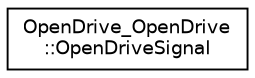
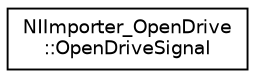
node "OpenDrive_OpenDrive ::OpenDriveSignal": label "OpenDrive_OpenDrive ::OpenDriveSignal" -> "NIImporter_OpenDrive ::OpenDriveSignal"
